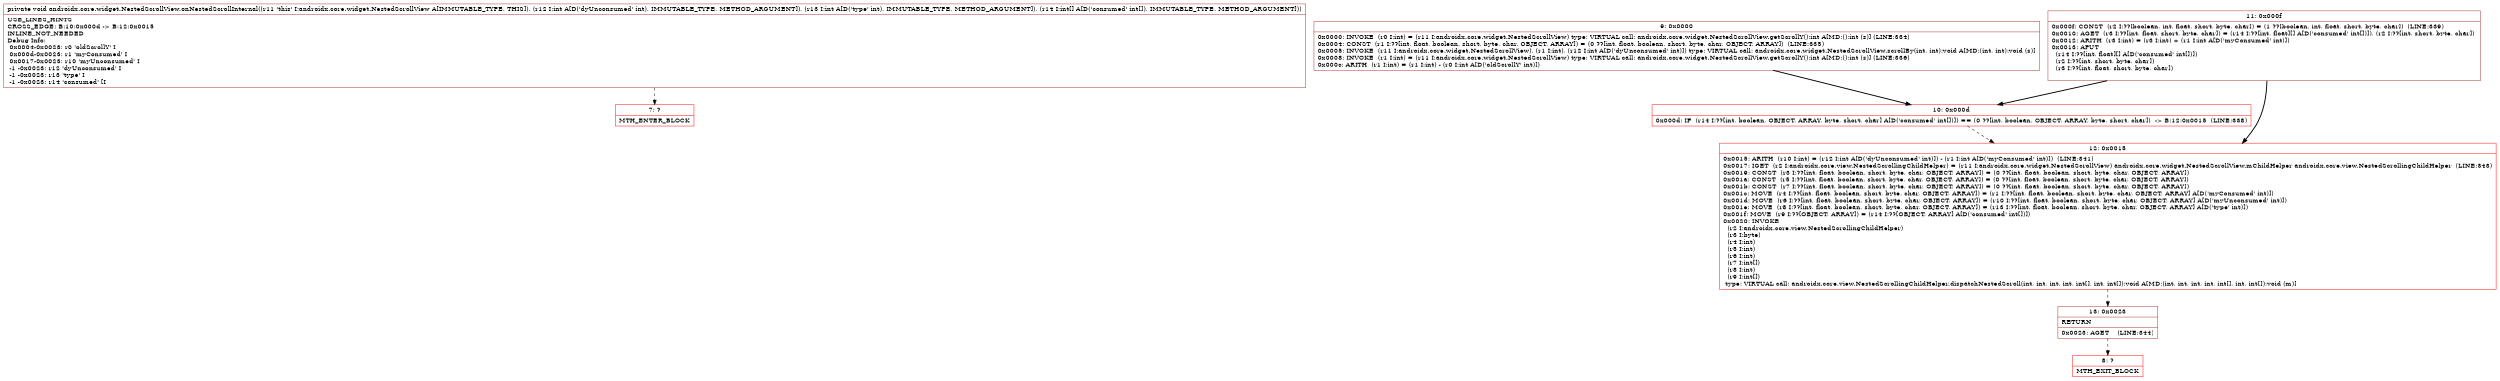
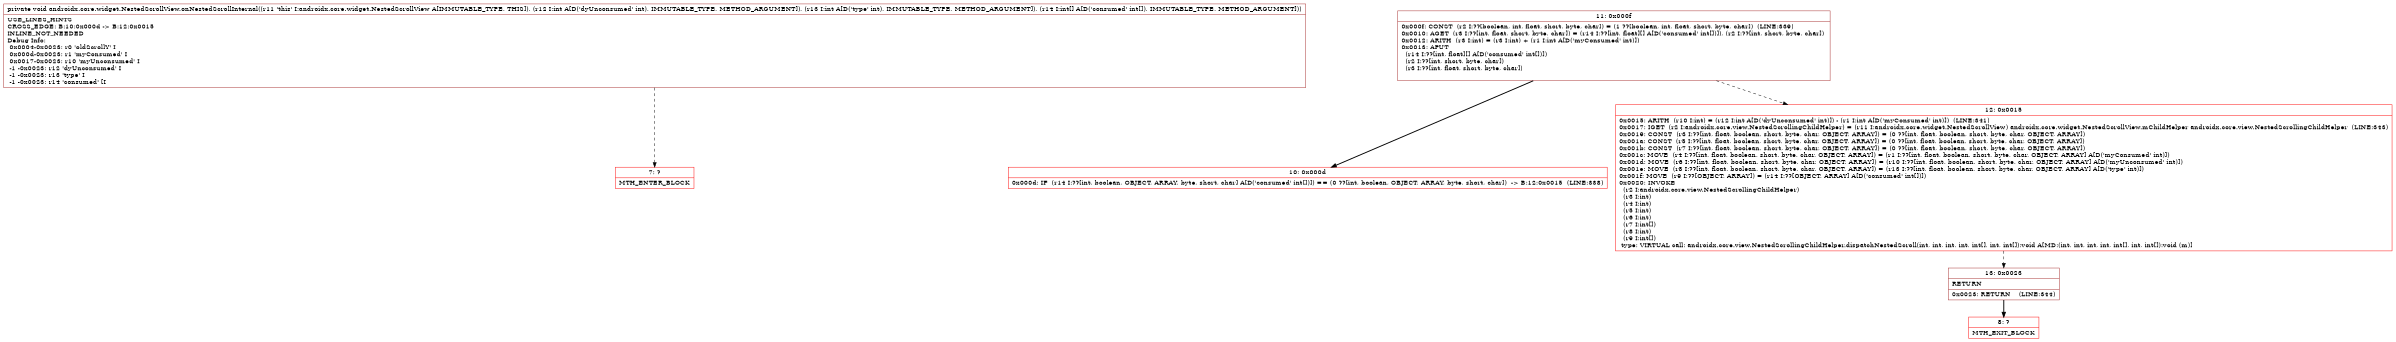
node "9: 0x0000": removed
edge "11: 0x000f" -> "12: 0x0015": style bold -> dashed
edge "10: 0x000d" -> "12: 0x0015": removed
node "12: 0x0015": text "(r3 I:byte)" -> "(r3 I:int)"
node "13: 0x0023": text "0x0023: AGET    (LINE:344)" -> "0x0023: RETURN    (LINE:344)"
edge "13: 0x0023" -> "8: ?": style dashed -> bold
